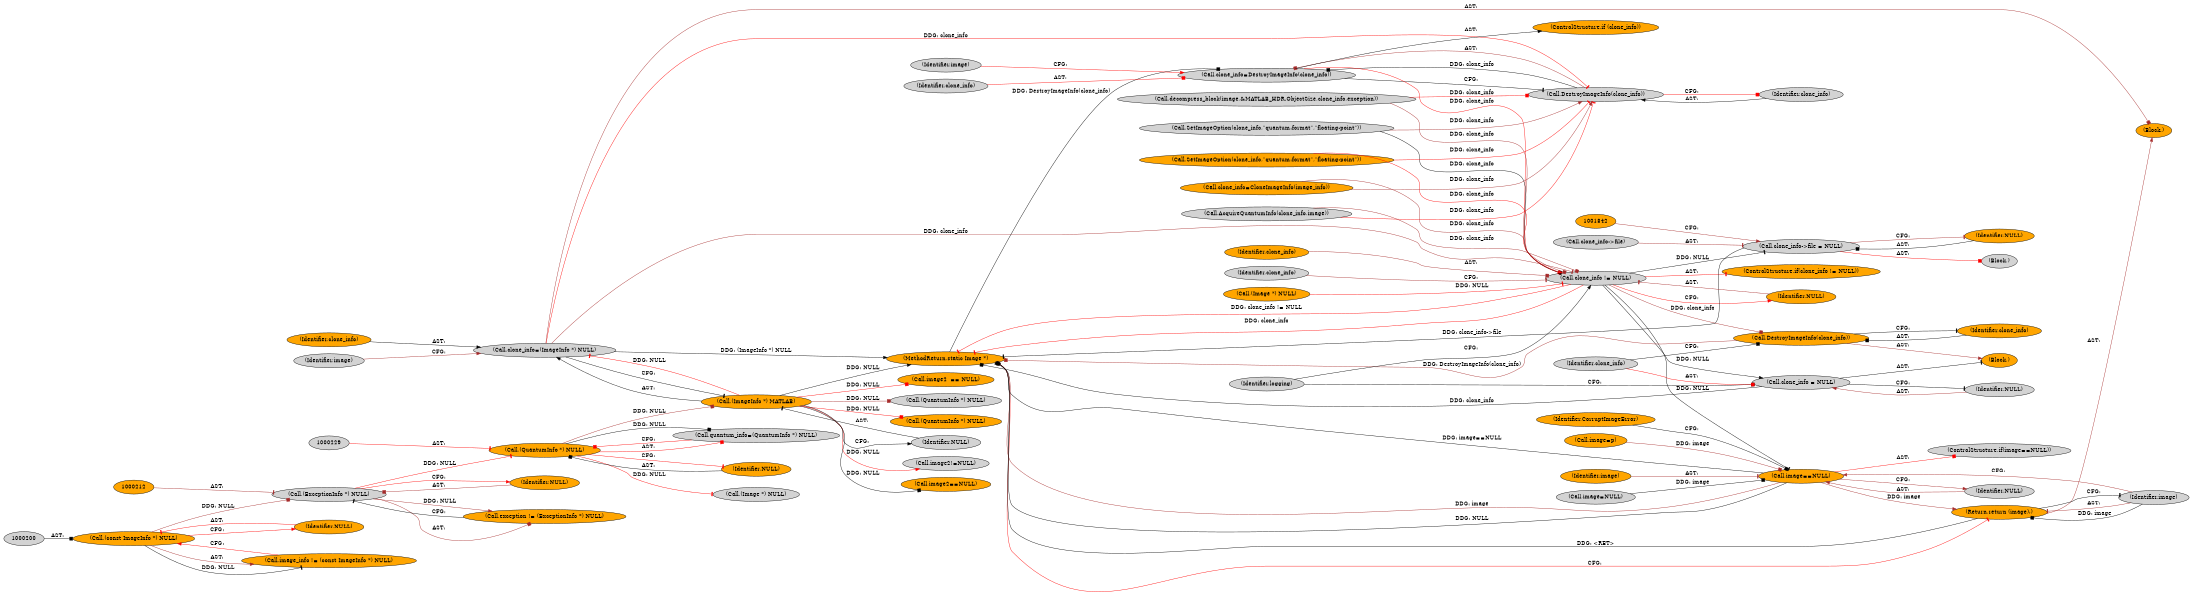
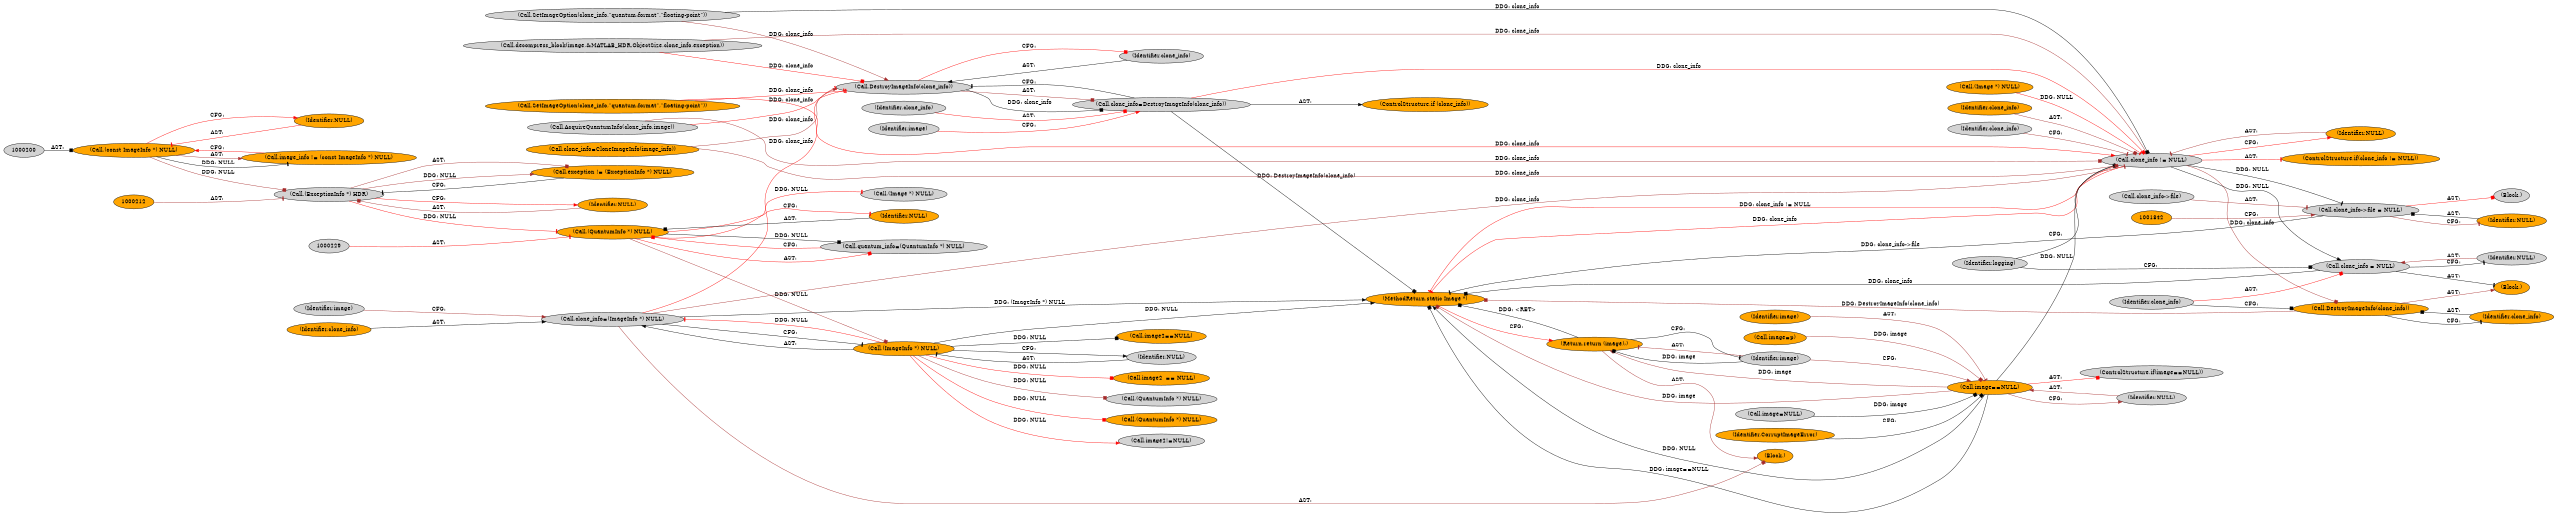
edge "(MethodReturn,static Image *)" -> "(Call,clone_info=DestroyImageInfo(clone_info))": reversed
edge "(Identifier,logging)" -> "(Call,clone_info != NULL)": arrowhead normal -> box
edge "(Call,clone_info != NULL)" -> "(Call,image==NULL)": reversed
node "(Call,(ImageInfo *) MATLAB)": label "(Call,(ImageInfo *) MATLAB)" -> "(Call,(ImageInfo *) NULL)"
node "(Call,(ExceptionInfo *) NULL)": label "(Call,(ExceptionInfo *) NULL)" -> "(Call,(ExceptionInfo *) HDR)"
edge "(MethodReturn,static Image *)" -> "(Return,return (image);)": arrowhead tee -> normal
